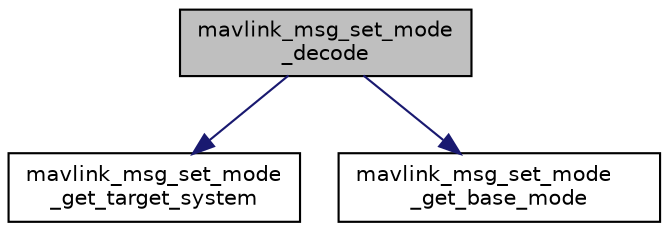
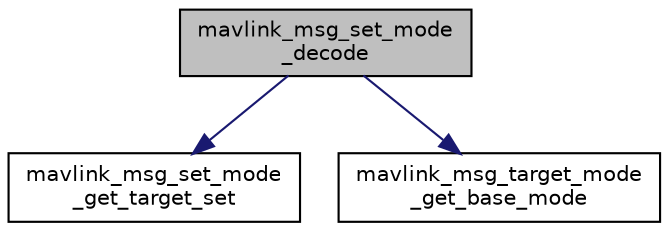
node "mavlink_msg_set_mode _get_target_system": label "mavlink_msg_set_mode _get_target_system" -> "mavlink_msg_set_mode _get_target_set"
node "mavlink_msg_set_mode _get_base_mode": label "mavlink_msg_set_mode _get_base_mode" -> "mavlink_msg_target_mode _get_base_mode"
